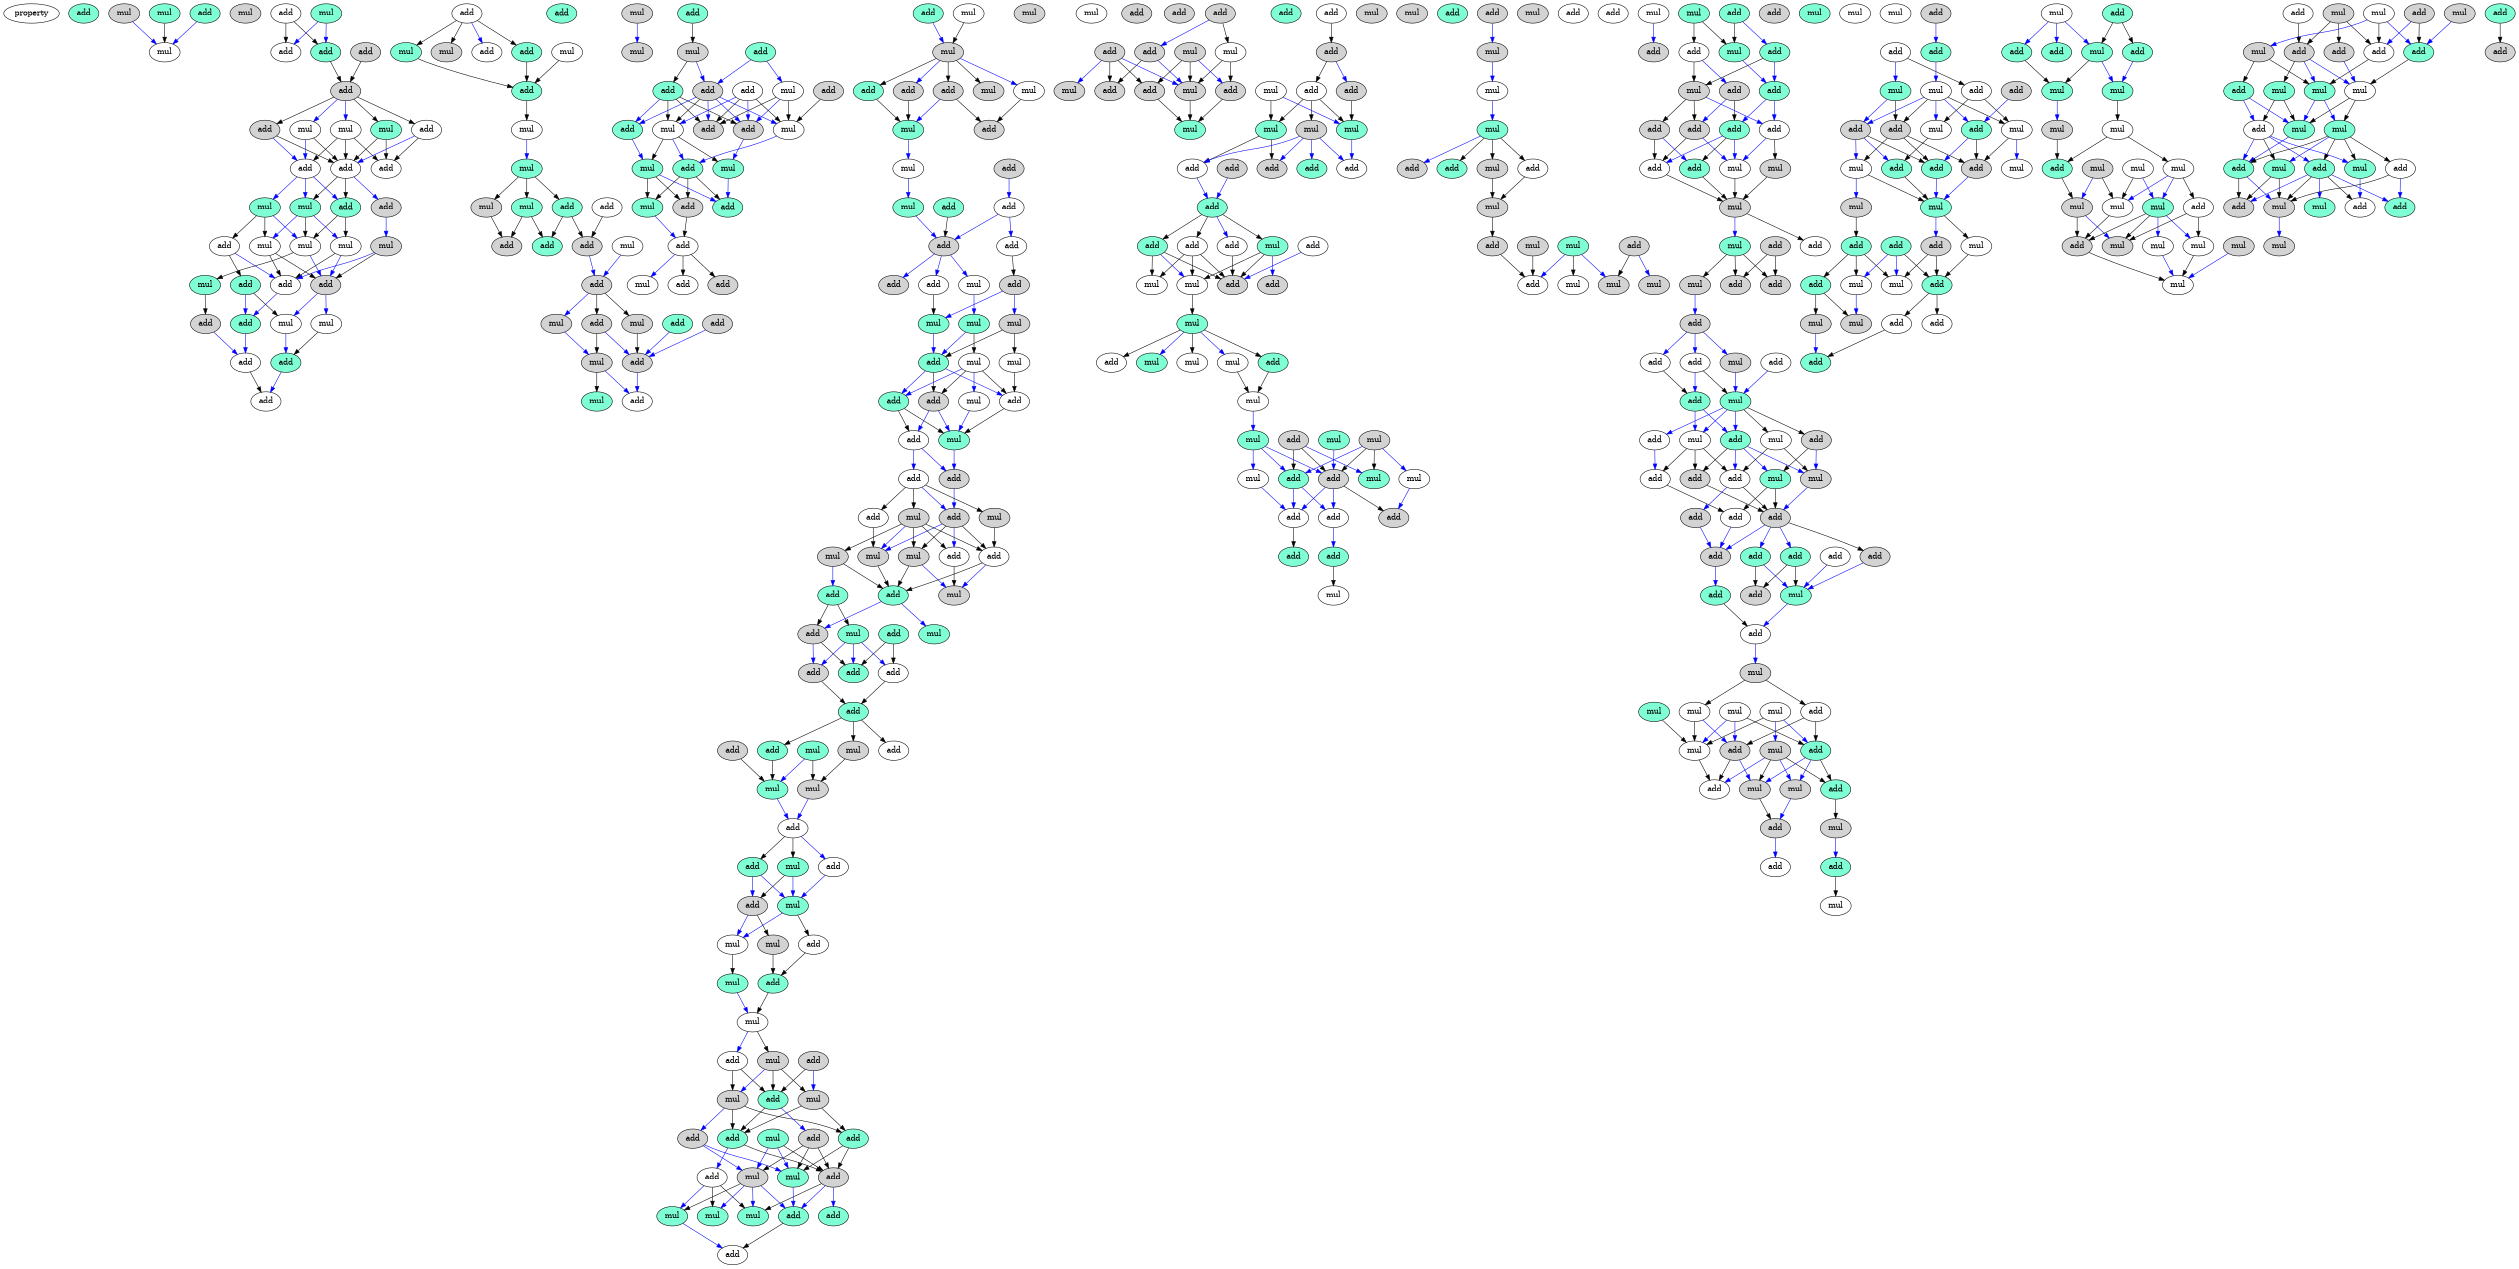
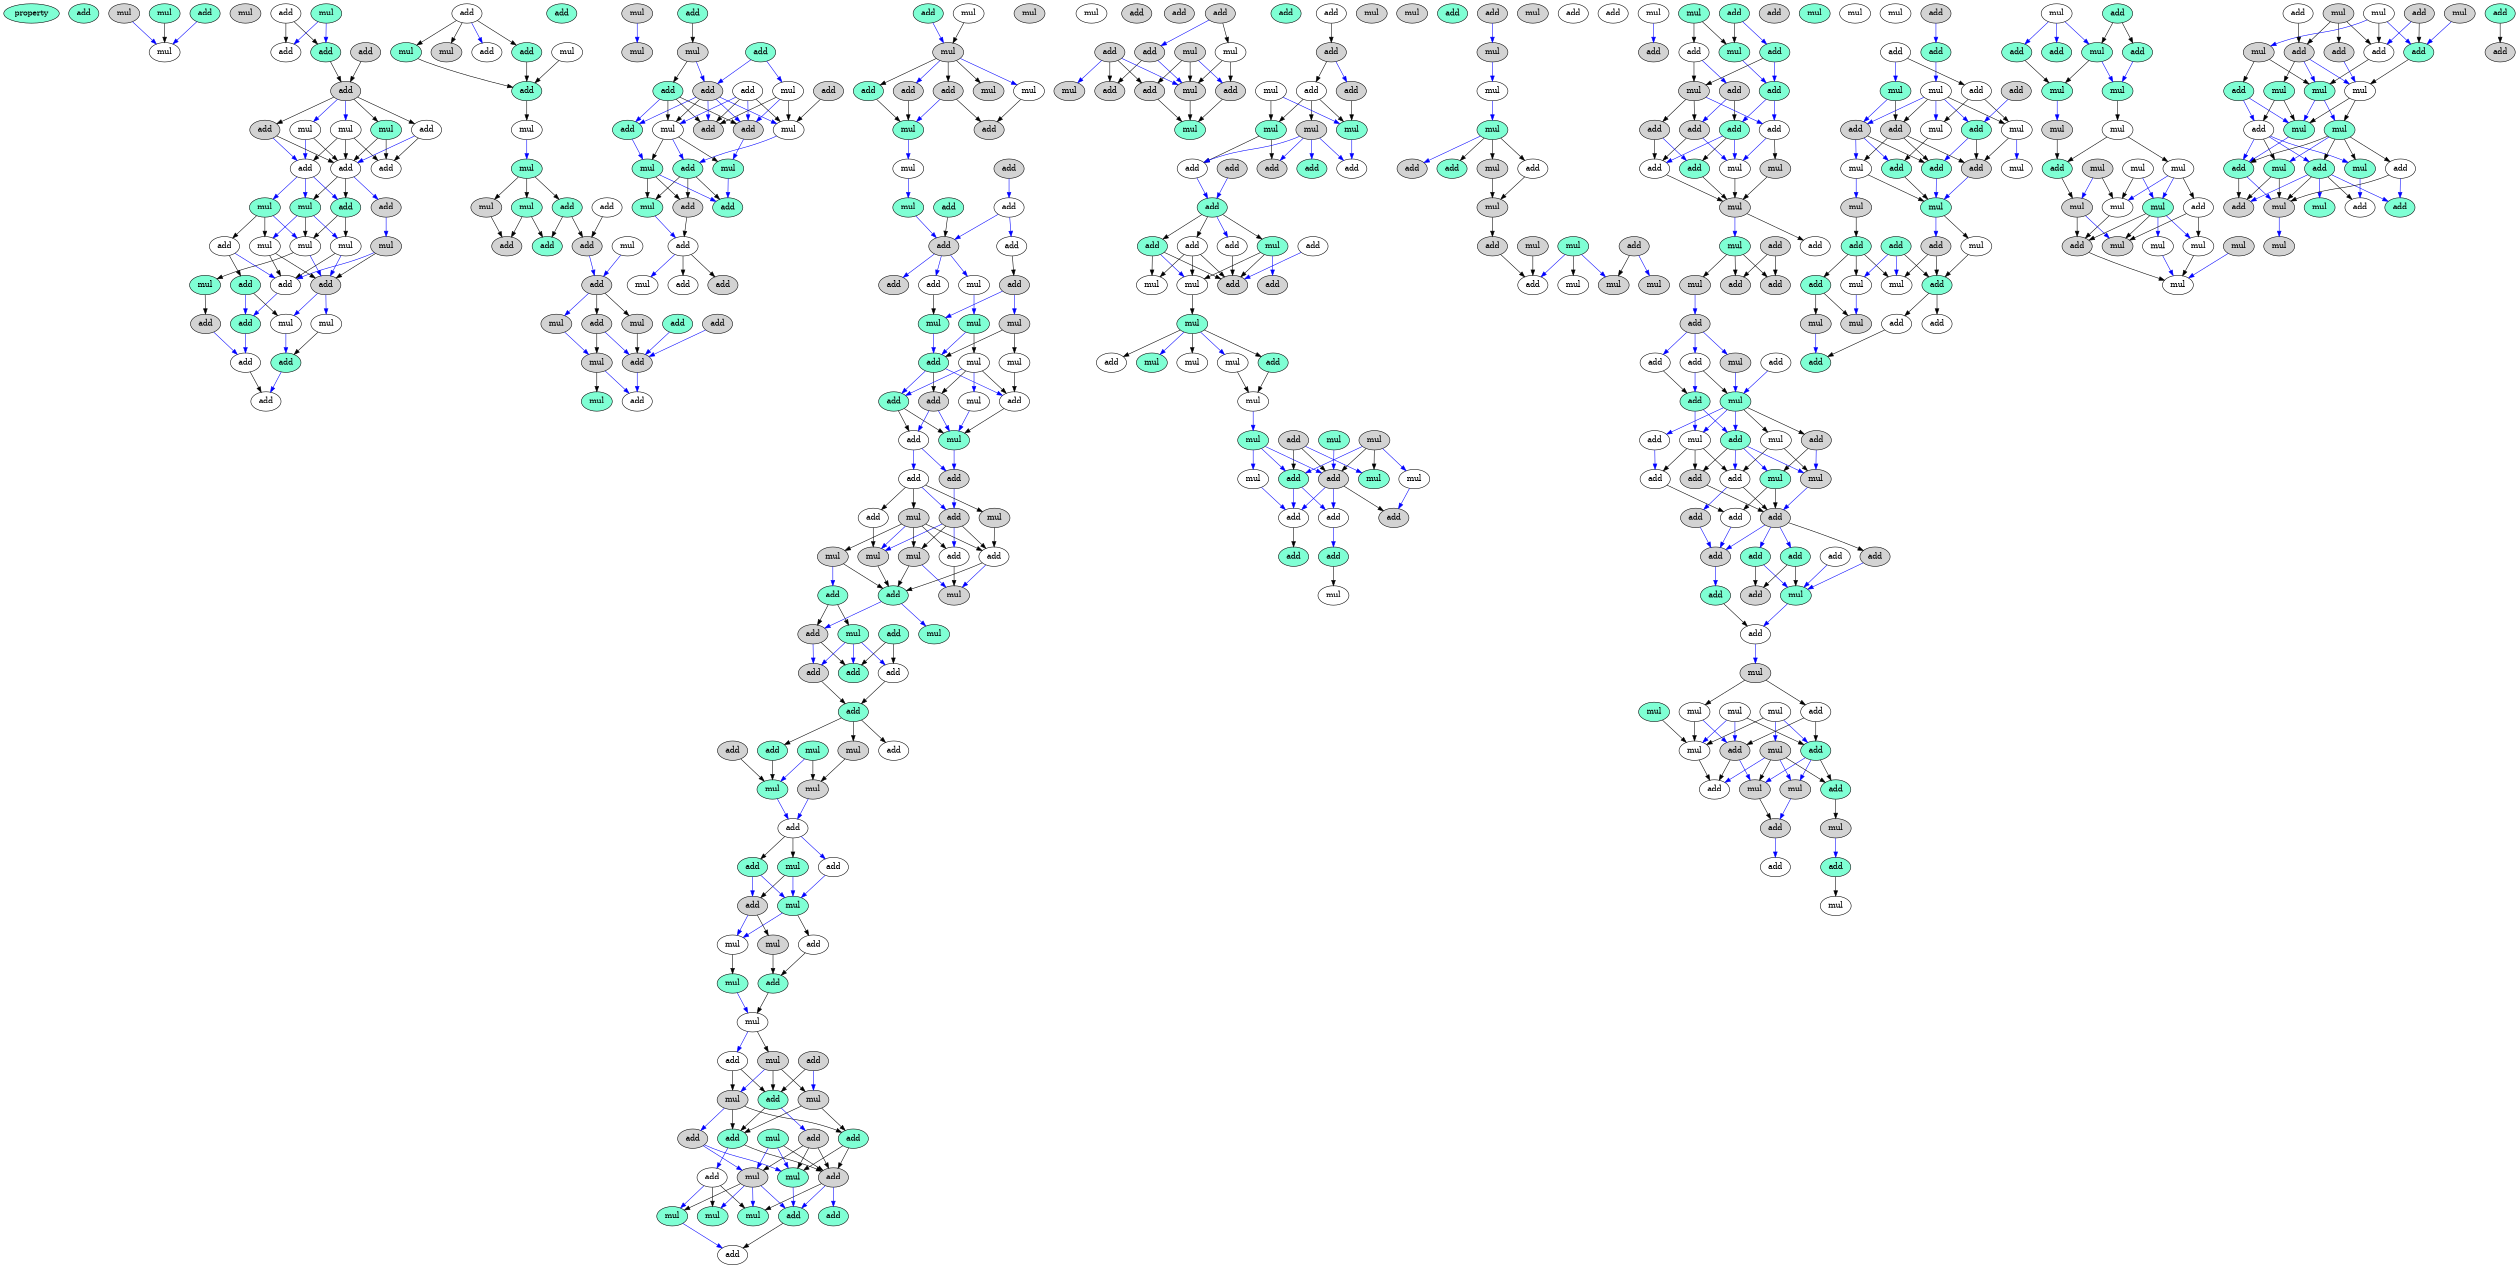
node "property": fillcolor white -> aquamarine
